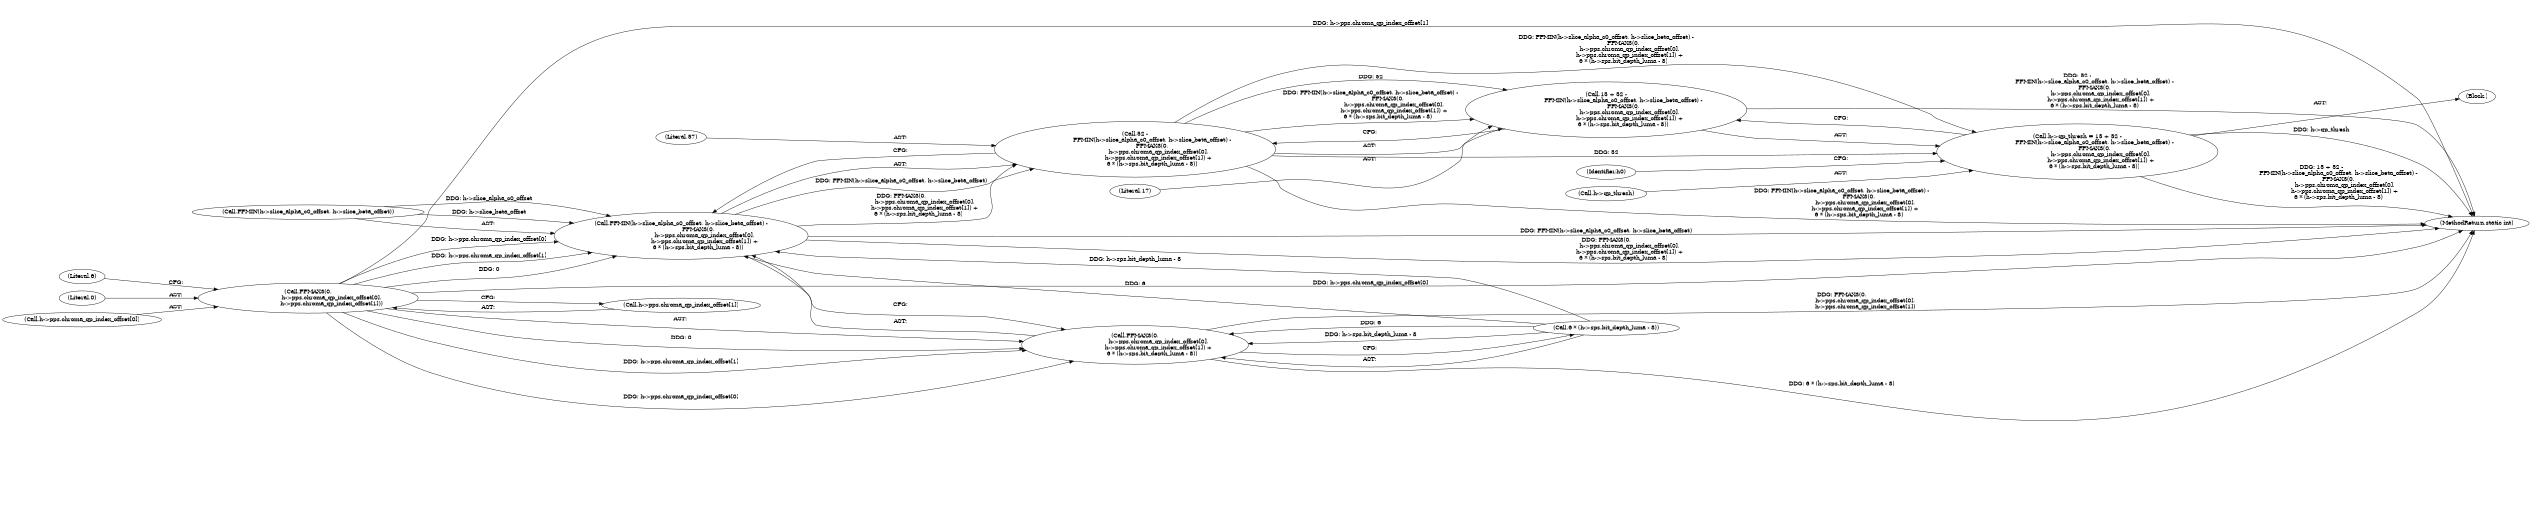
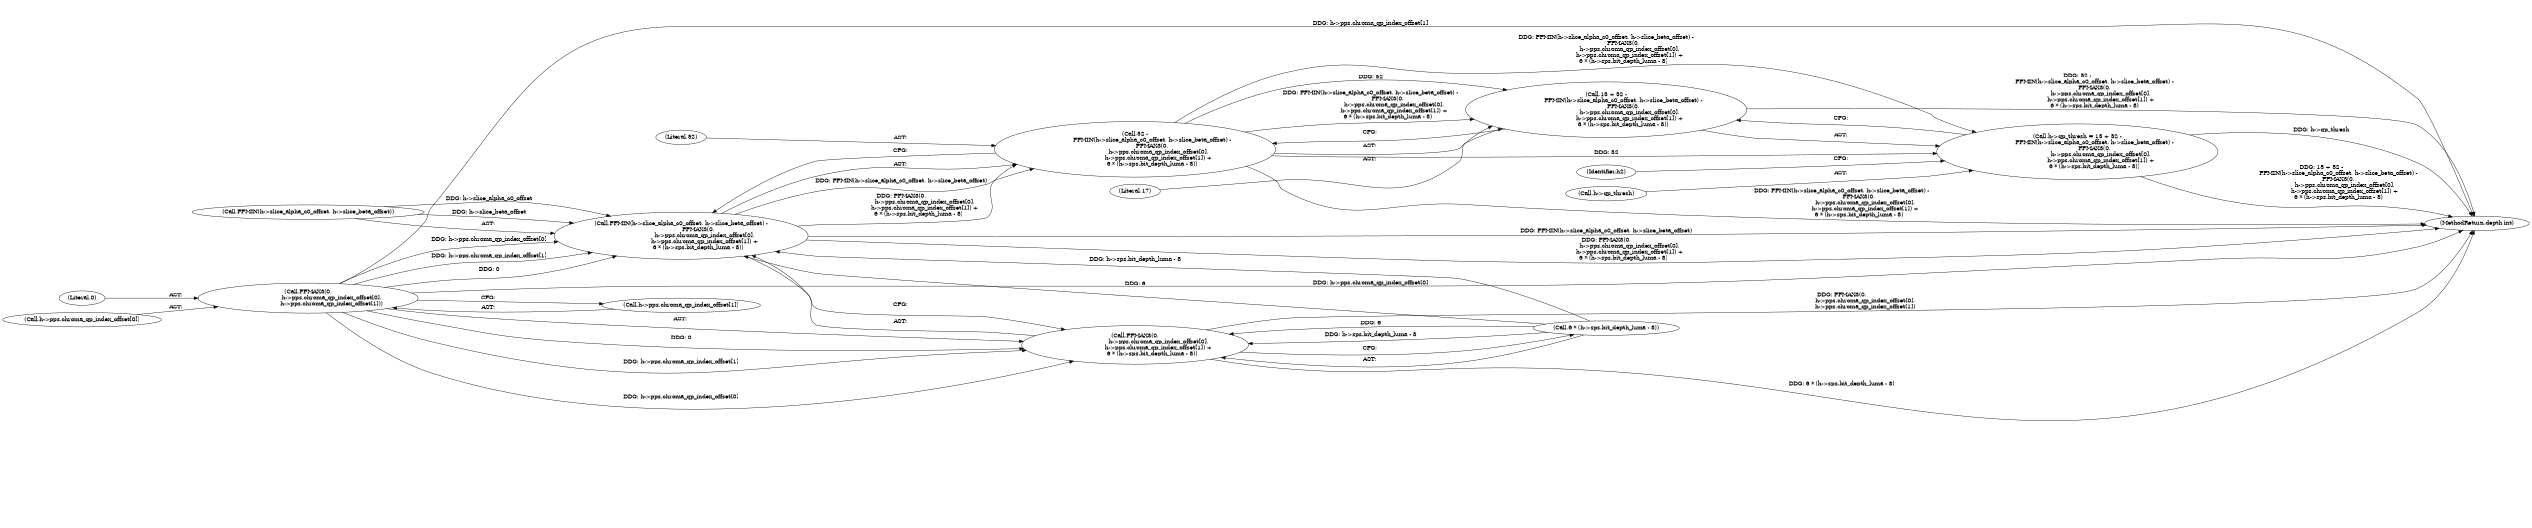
node "(Block,)": removed
node "(Literal,57)": label "(Literal,57)" -> "(Literal,52)"
node "(Identifier,h0)": label "(Identifier,h0)" -> "(Identifier,h2)"
node "(MethodReturn,static int)": label "(MethodReturn,static int)" -> "(MethodReturn,depth int)"
node "(Literal,6)": removed
